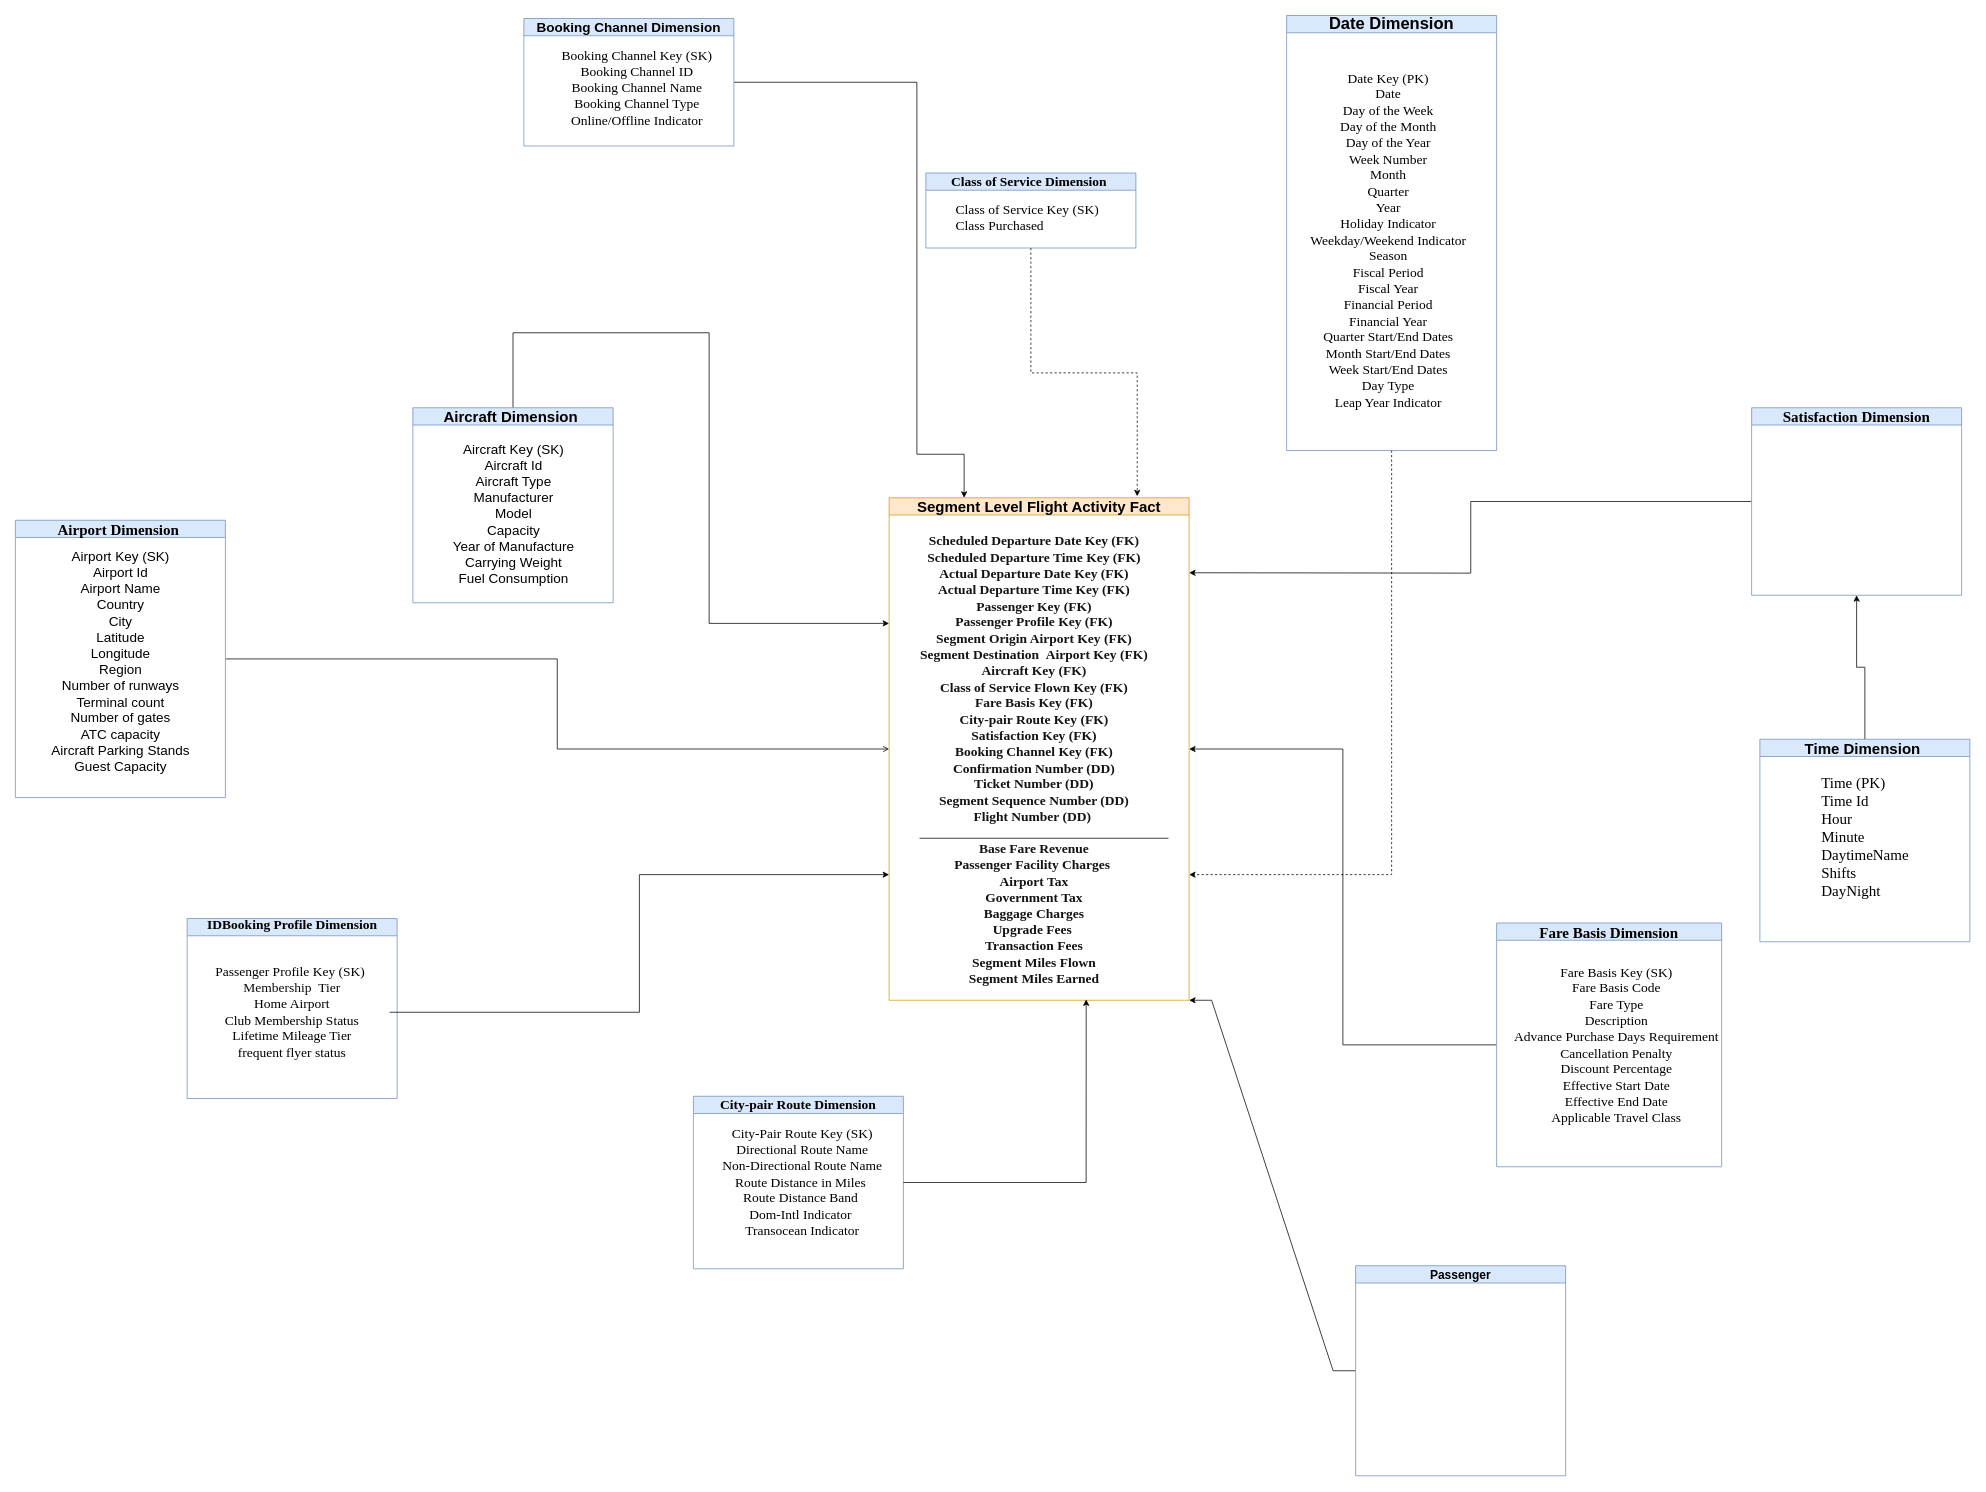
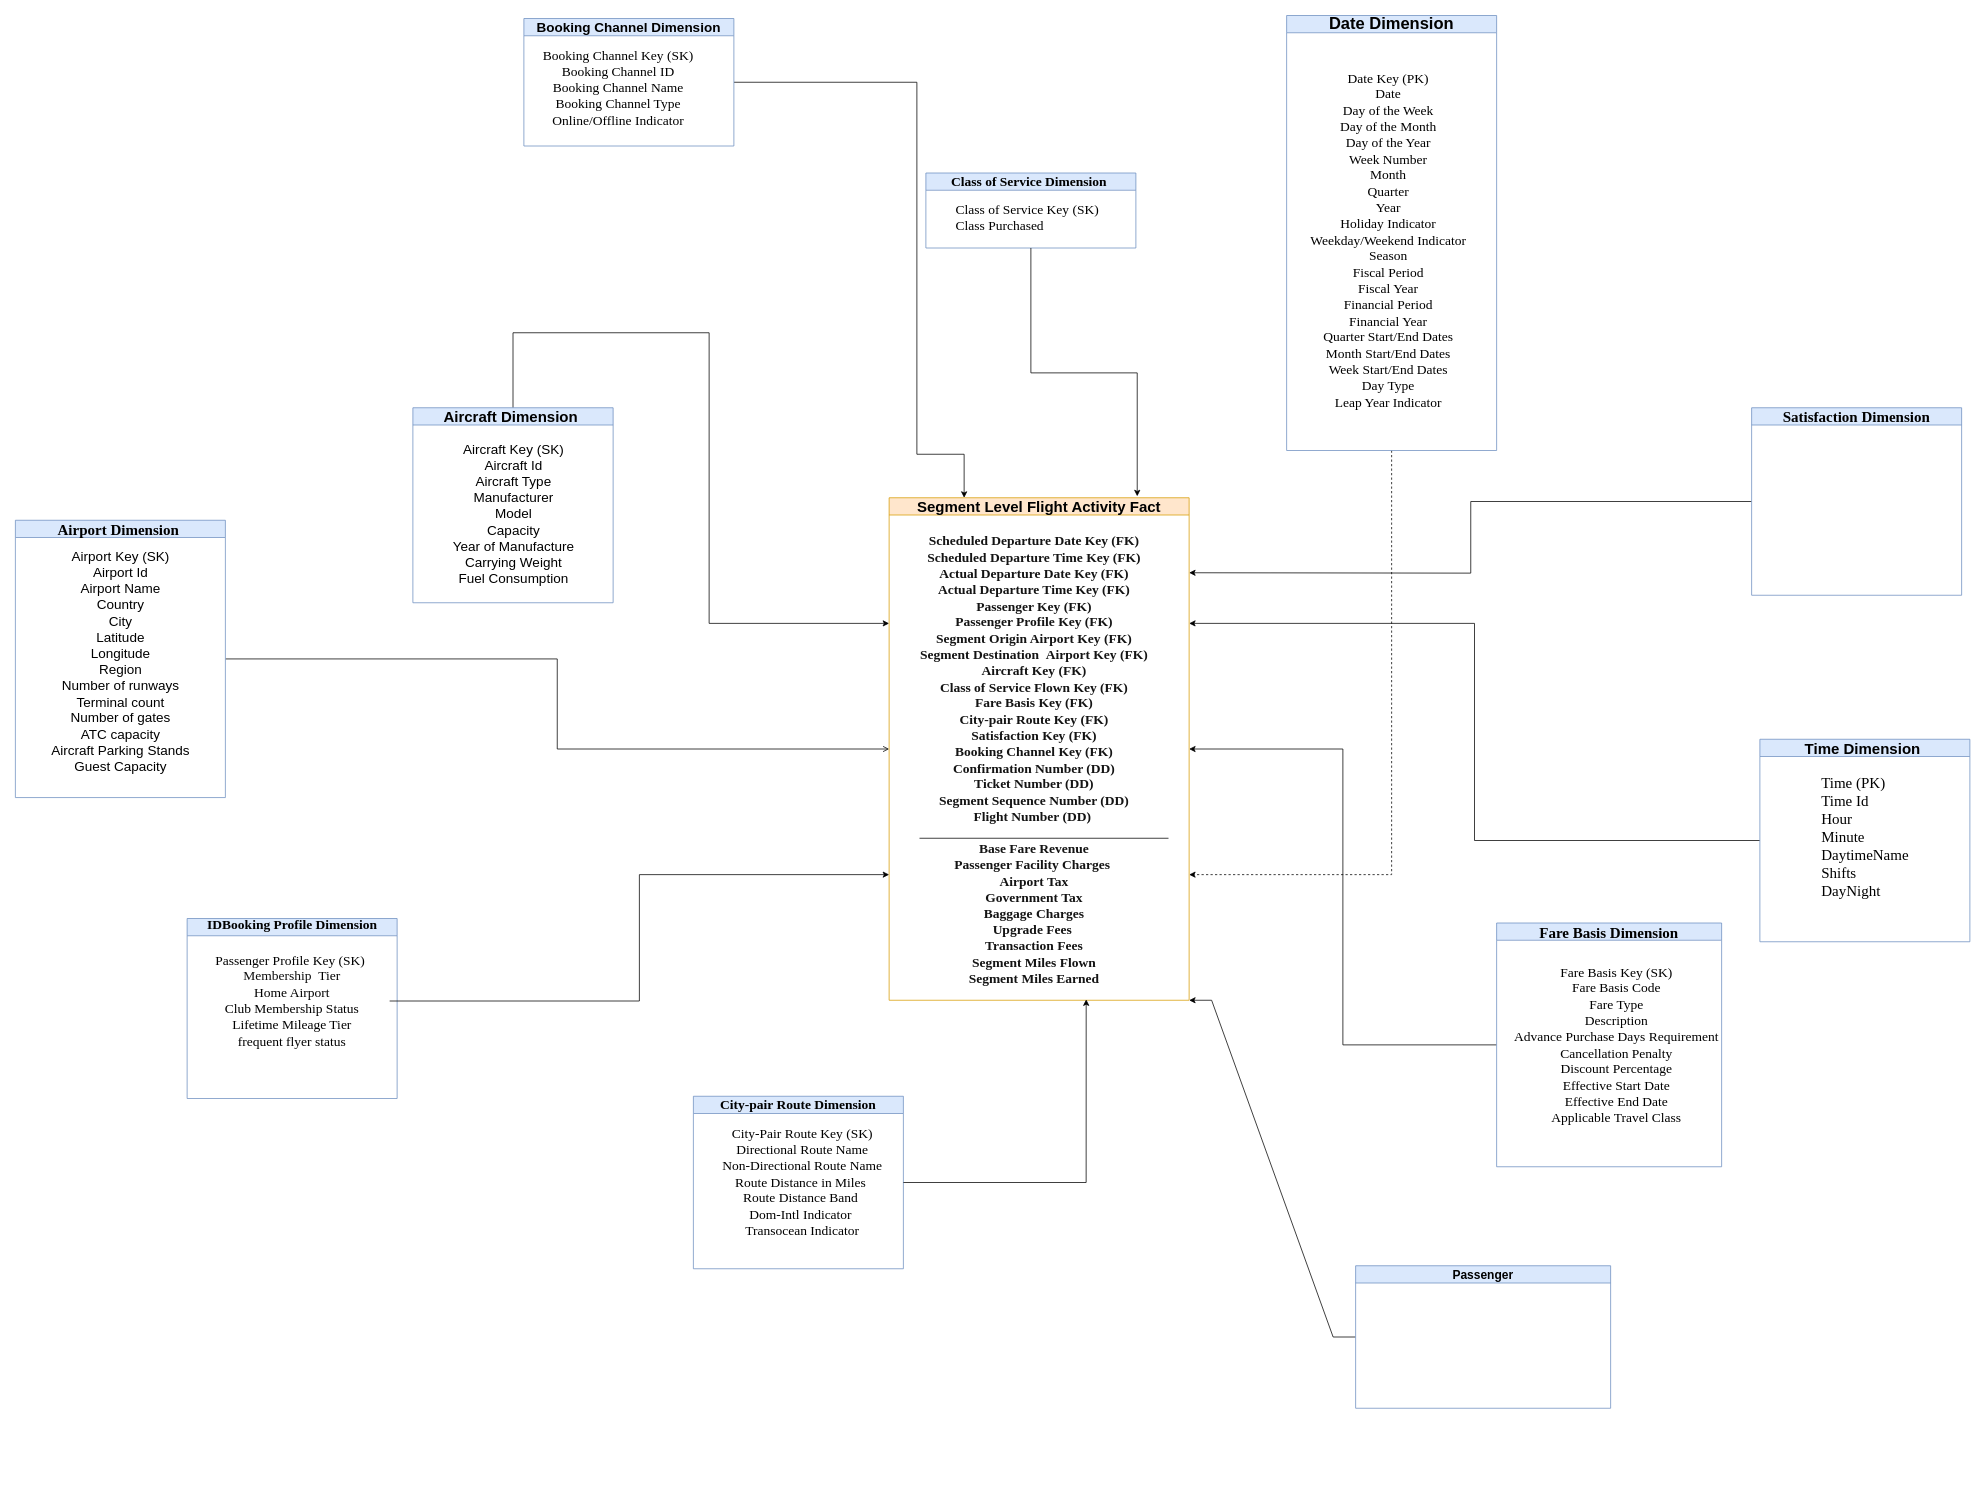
node "Booking Channel Key (SK)Booking Channel IDBooking Channel NameBooking Channel TypeOnline/Offline Indicator": moved (637, 88) -> (618, 88)
edge "Class of Service Dimension" -> "Segment Level Flight Activity Fact": style dashed -> solid
edge "Time Dimension" -> "Satisfaction Dimension": now "Time Dimension" -> "Segment Level Flight Activity Fact"
node "Passenger Profile Key (SK) Membership Tier Home Airport Club Membership Status Lifetime Mileage Tier frequent flyer status": moved (292, 1012) -> (292, 1001)
node "Passenger": size 210x210 -> 255x143
